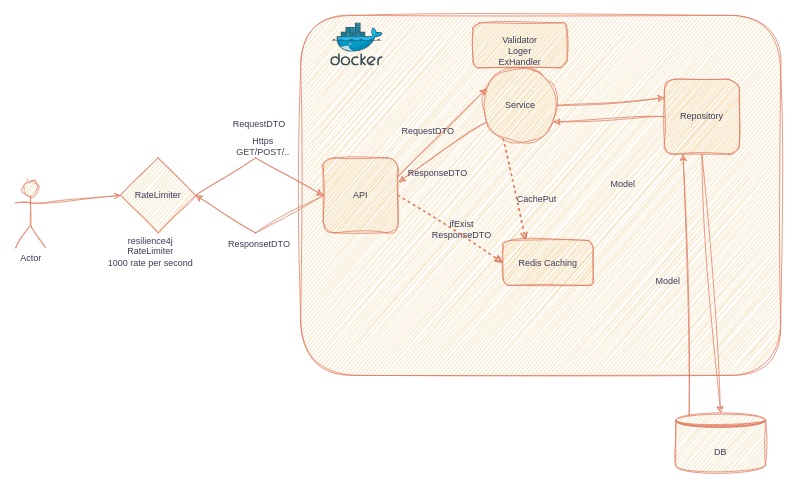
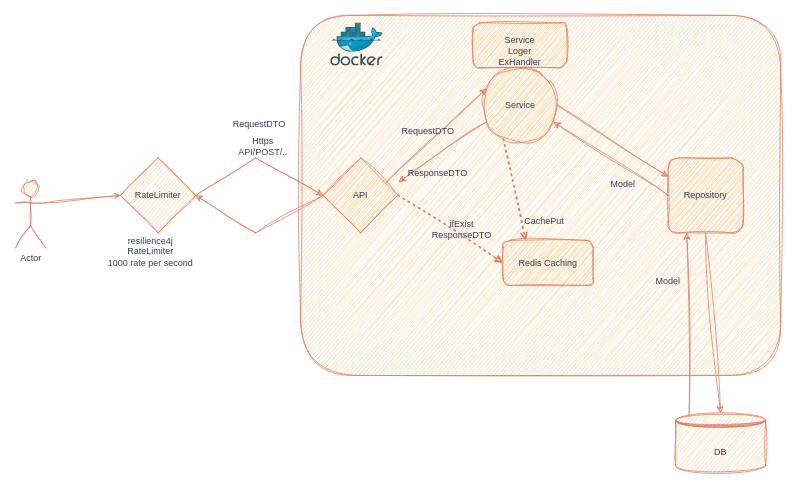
node "Validator Loger ExHandler": label "Validator Loger ExHandler" -> "Service Loger ExHandler"
node "Repository": moved (702, 117) -> (705, 195)
node "Https GET/POST/..": label "Https GET/POST/.." -> "Https API/POST/.."
node "API": shape rounded rectangle -> diamond
node "CachePut": moved (537, 199) -> (544, 222)
node "ResponsetDTO": removed
